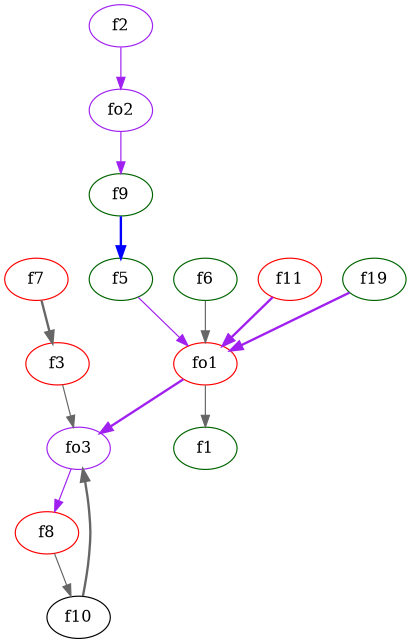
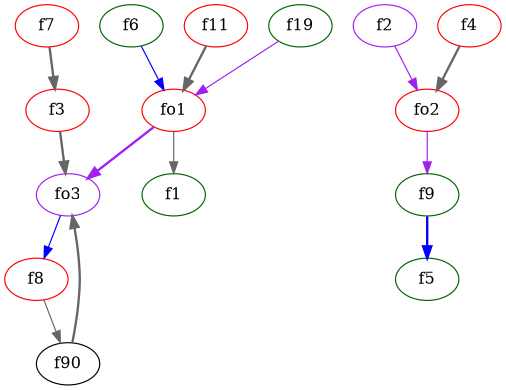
node "f4": added
node "fo2": color purple -> red
edge "f6" -> "fo1": color gray40 -> blue
edge "f5" -> "fo1": removed
edge "f11" -> "fo1": color purple -> gray40
edge "f19" -> "fo1": style bold -> solid
edge "f3" -> "fo3": style solid -> bold
edge "fo3" -> "f8": color purple -> blue
node "f10": label "f10" -> "f90"
